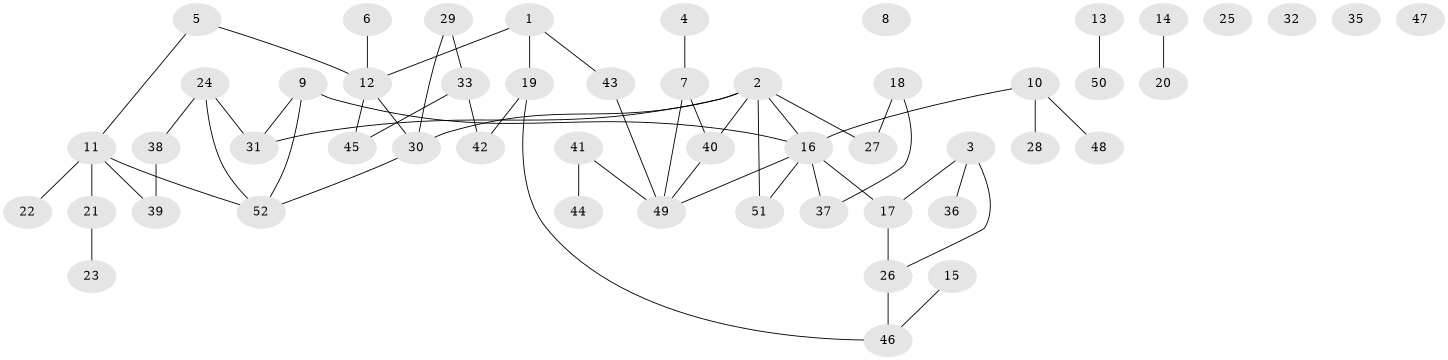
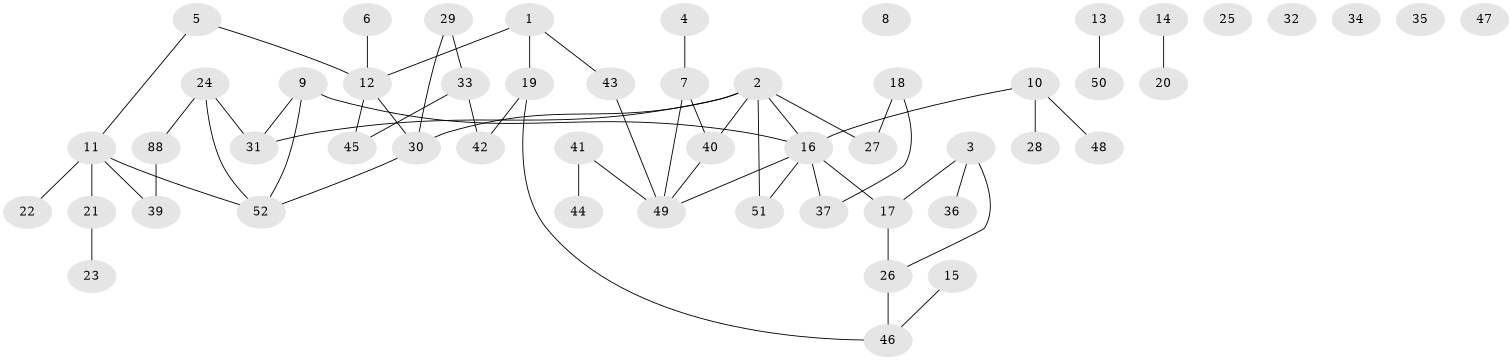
node "34": added
node "38": label "38" -> "88"
